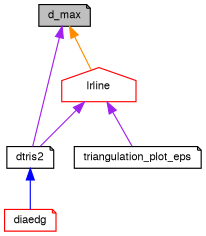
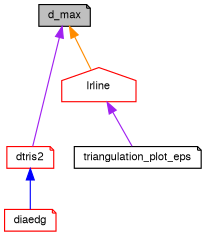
edge "dtris2" -> "lrline": removed
node "dtris2": color black -> red
